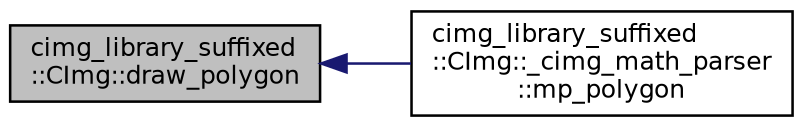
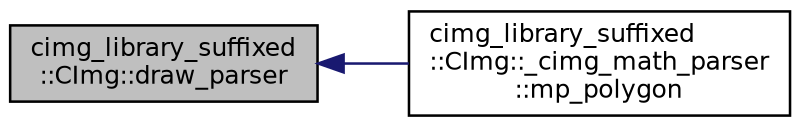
node "cimg_library_suffixed ::CImg::draw_polygon": label "cimg_library_suffixed ::CImg::draw_polygon" -> "cimg_library_suffixed ::CImg::draw_parser"
